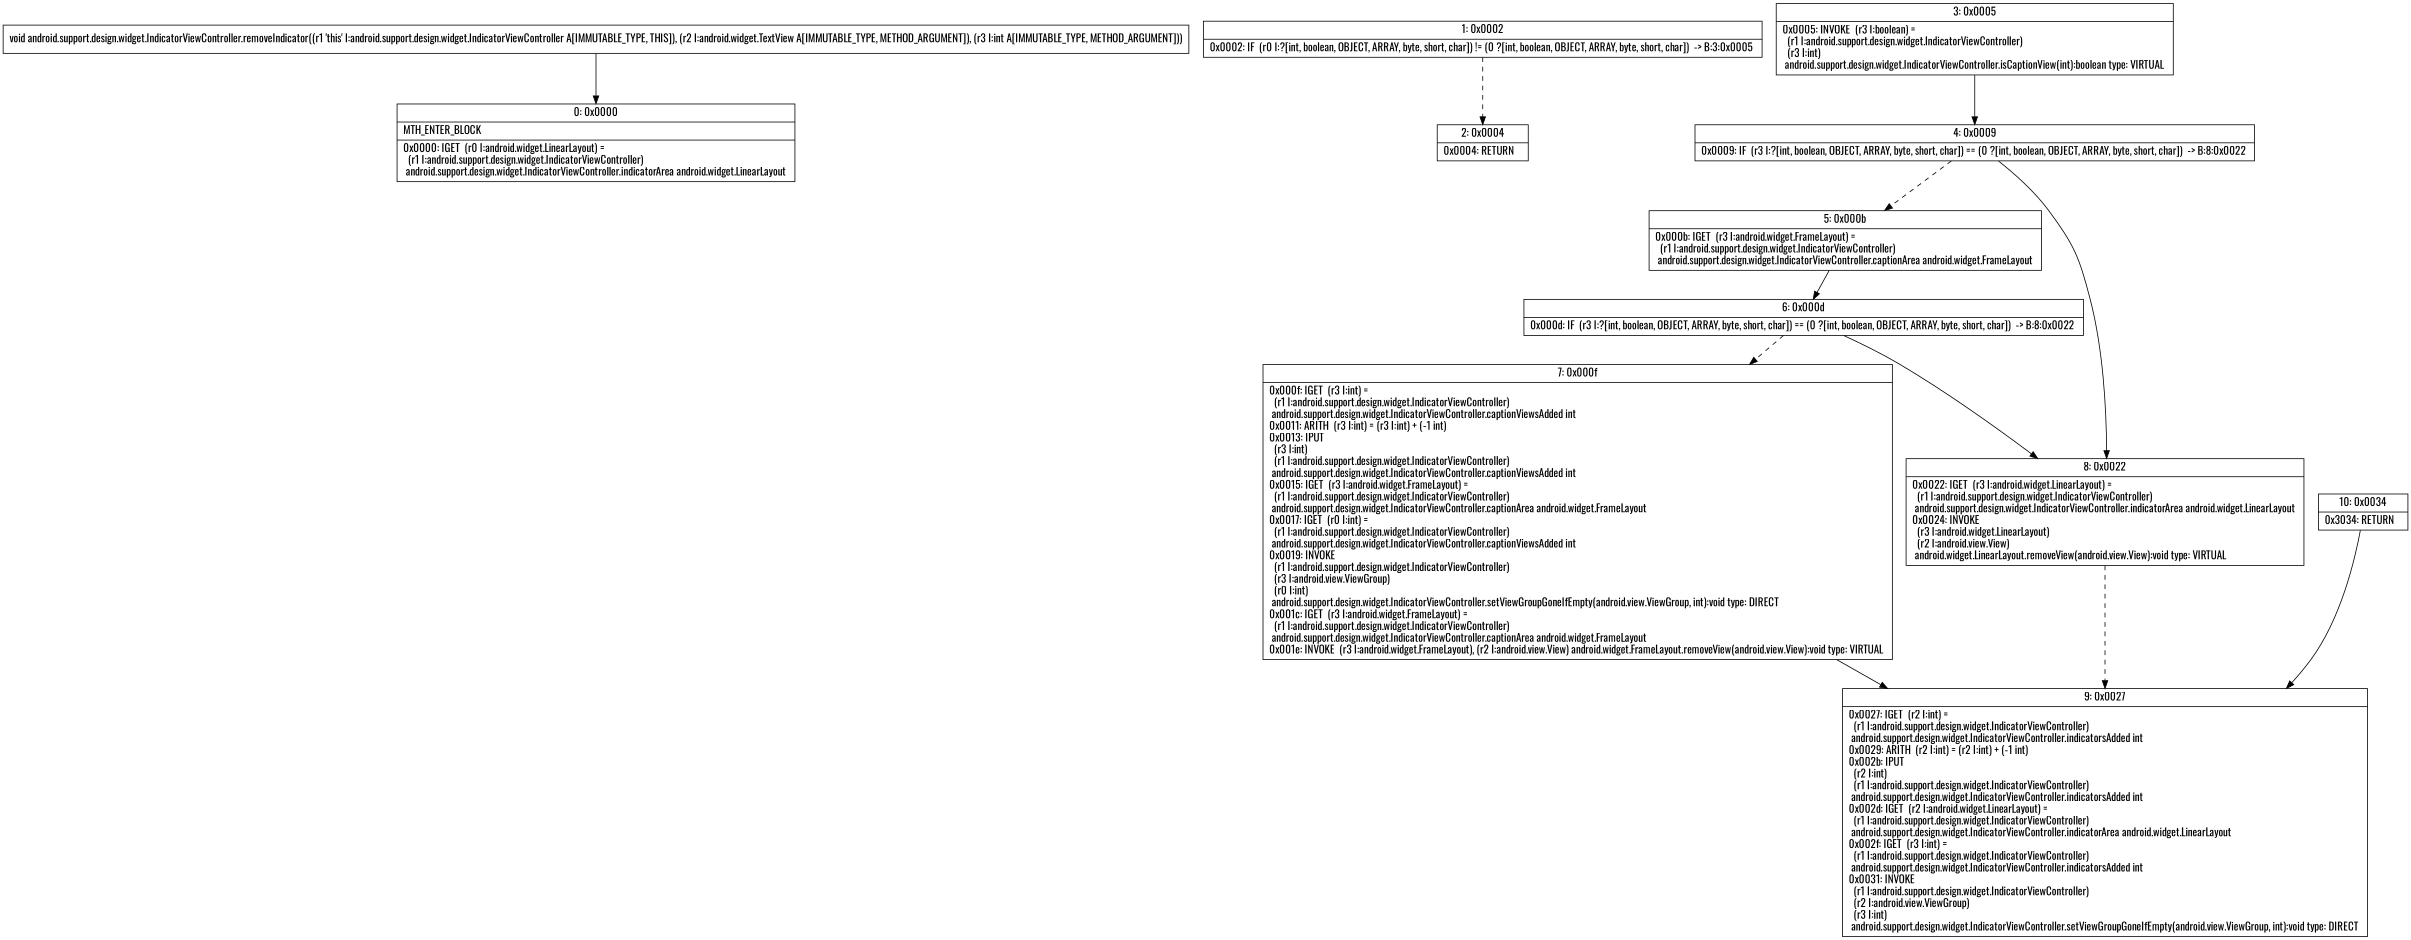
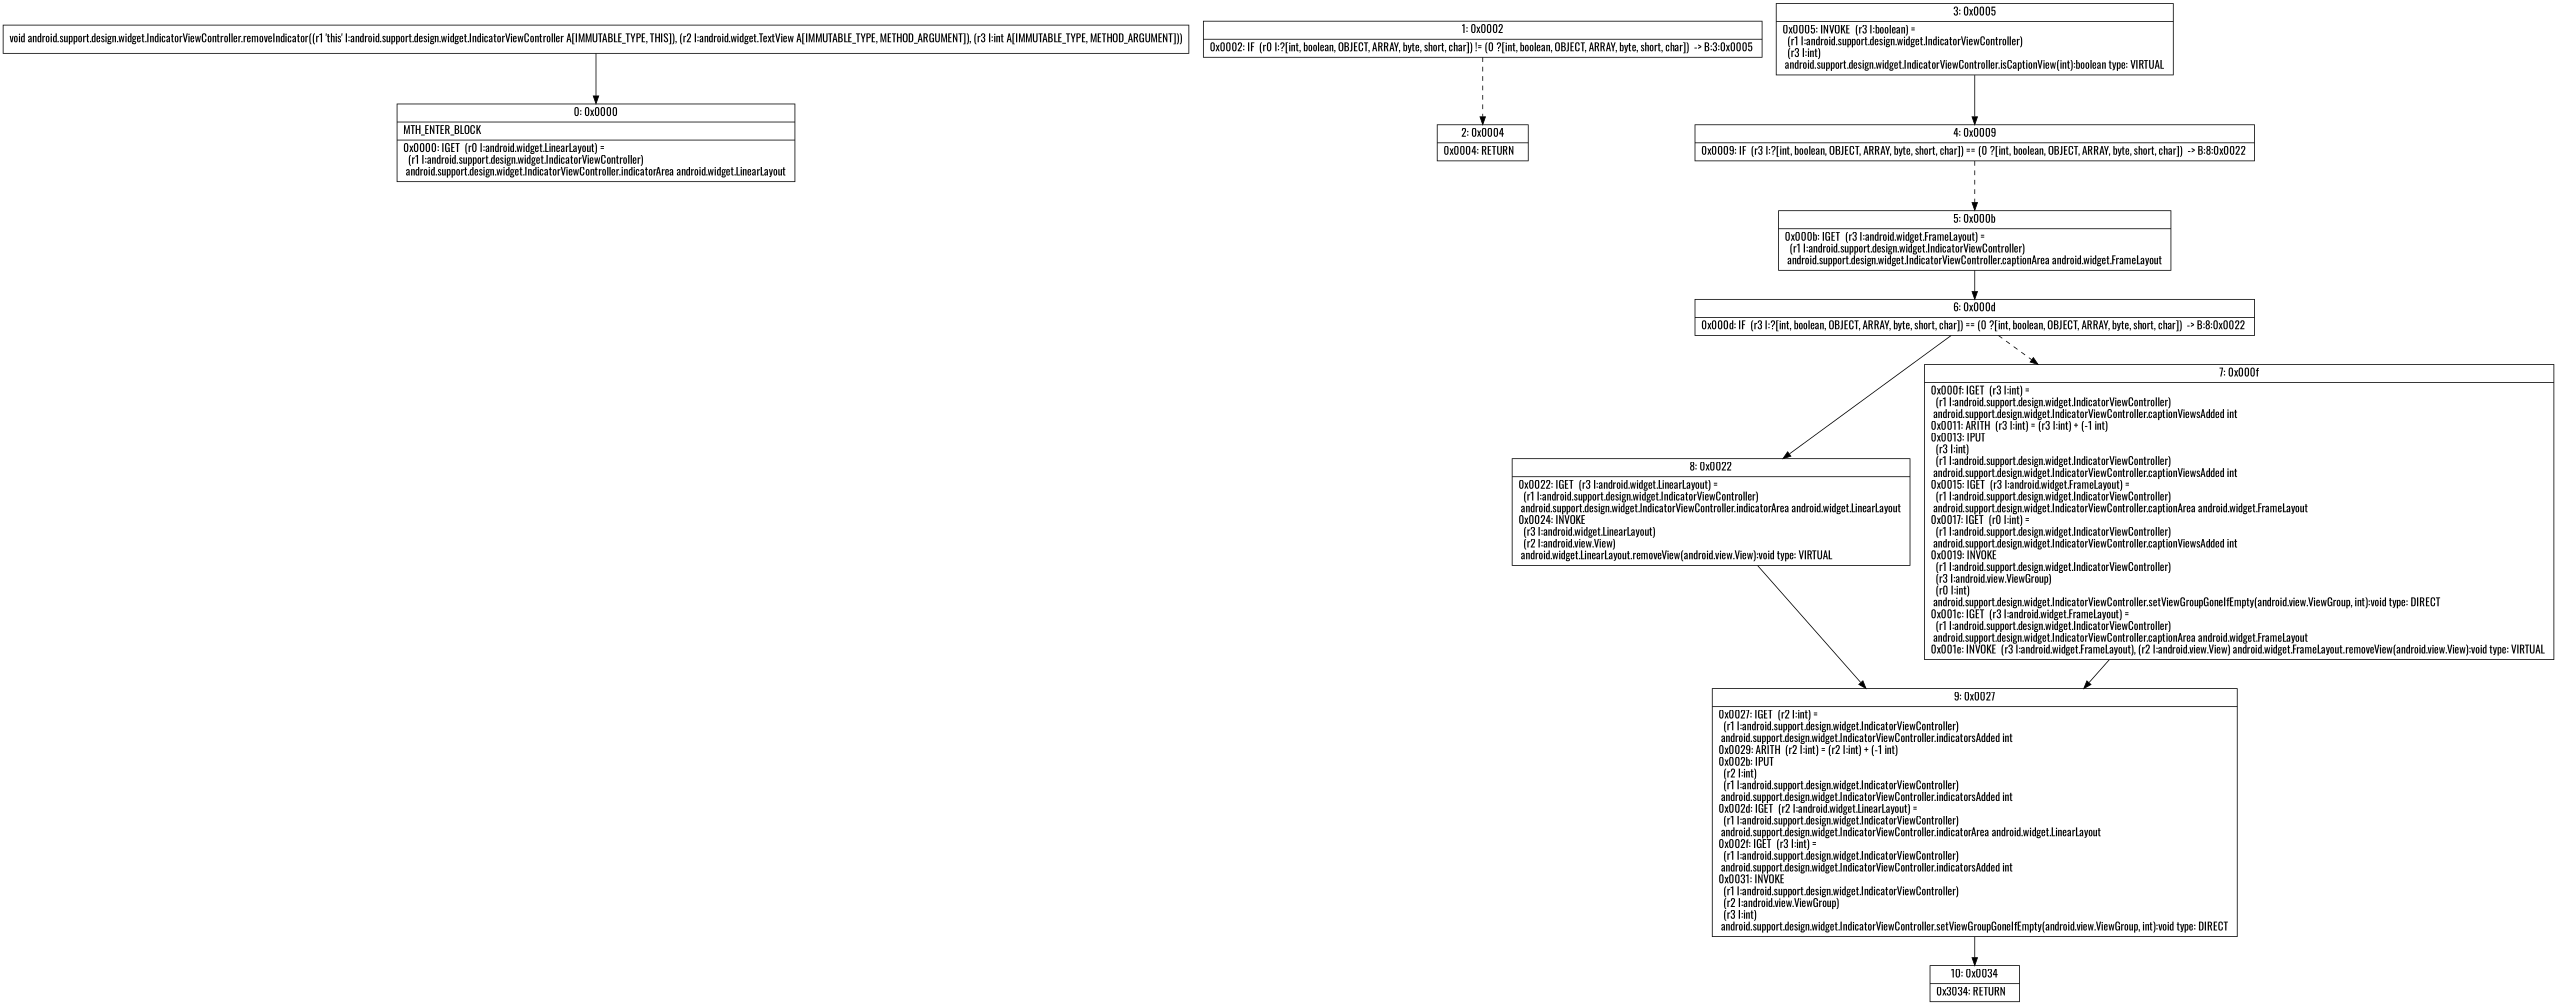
edge "4: 0x0009" -> "8: 0x0022": removed
edge "10: 0x0034" -> "9: 0x0027": reversed
edge "8: 0x0022" -> "9: 0x0027": style dashed -> solid
